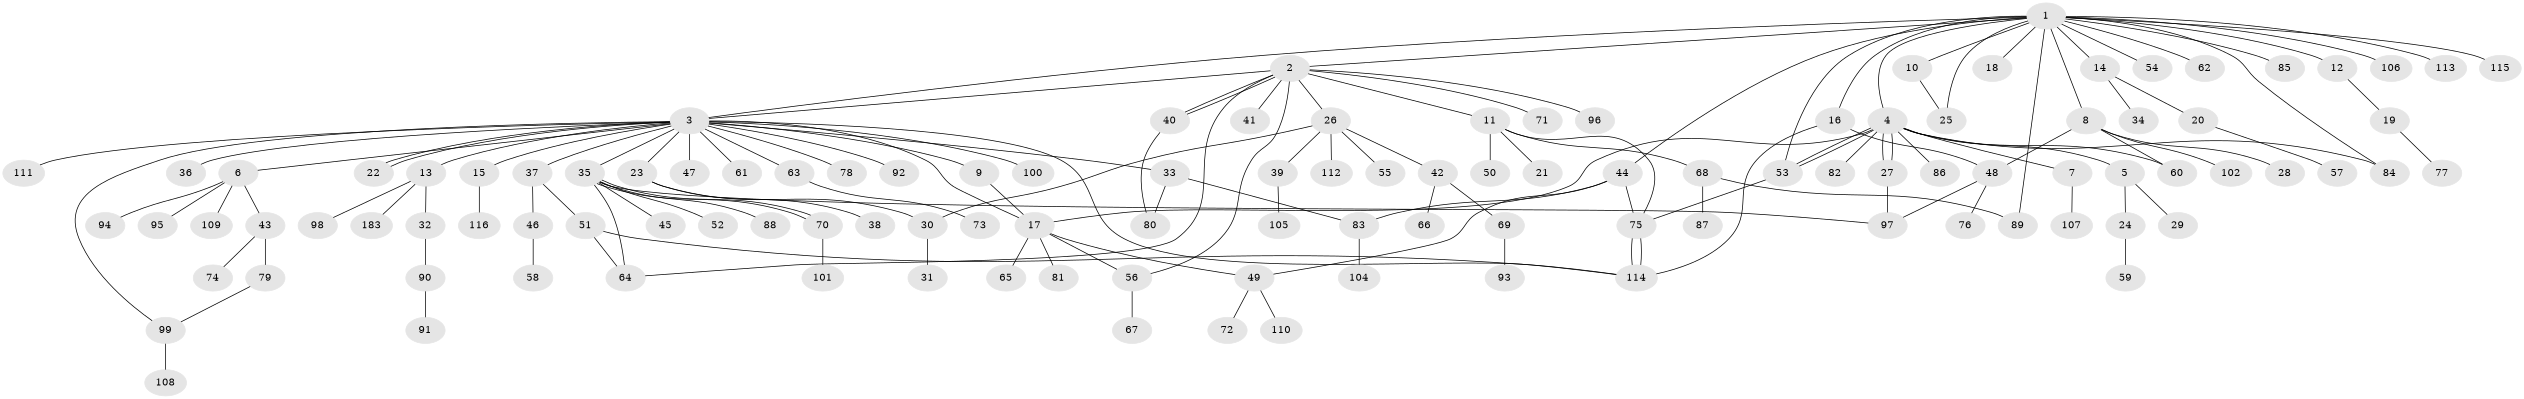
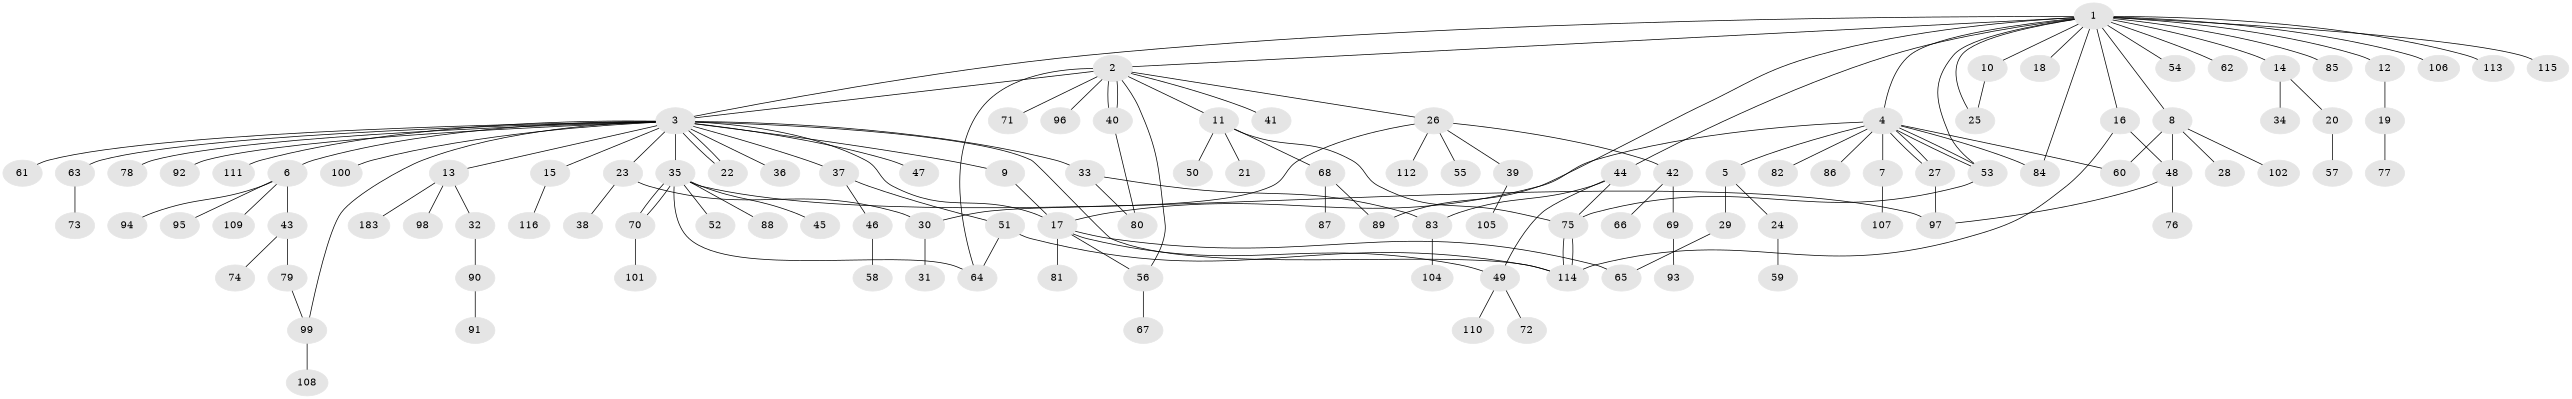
edge "29" -- "65": added
